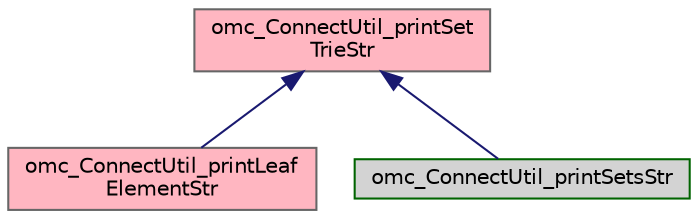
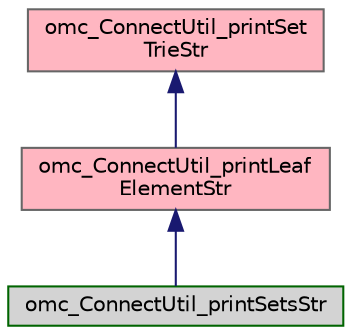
edge "omc_ConnectUtil_printSetsStr" -> "omc_ConnectUtil_printSet TrieStr": now "omc_ConnectUtil_printSetsStr" -> "omc_ConnectUtil_printLeaf ElementStr"
